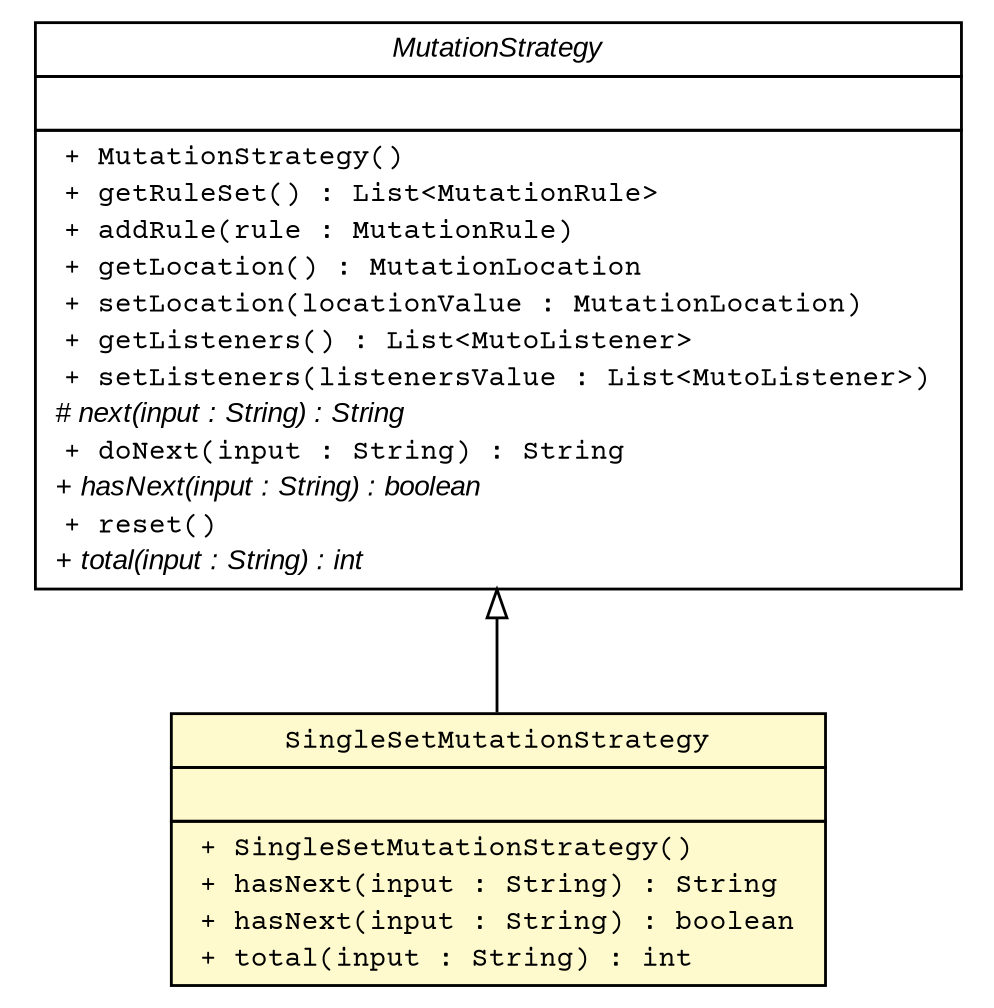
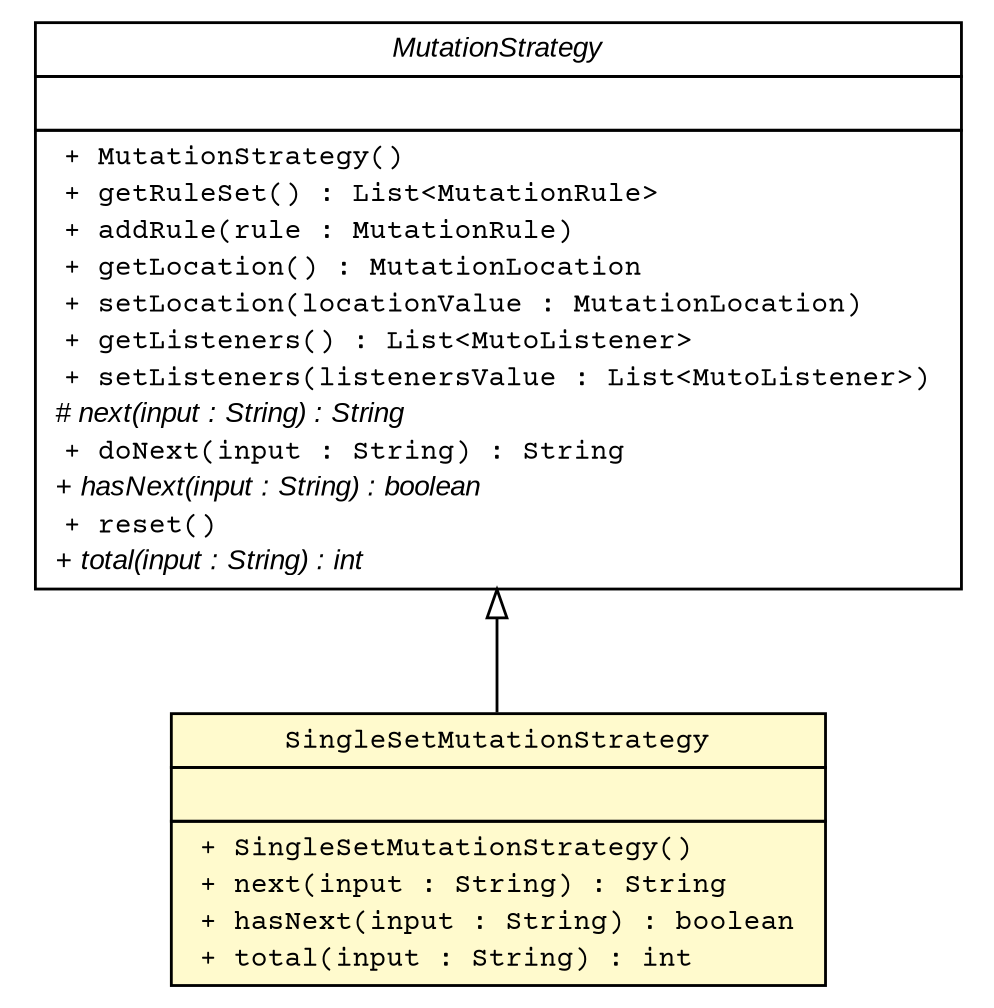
node "SingleSetMutationStrategy": text "+ hasNext(input : String) : String" -> "+ next(input : String) : String"
